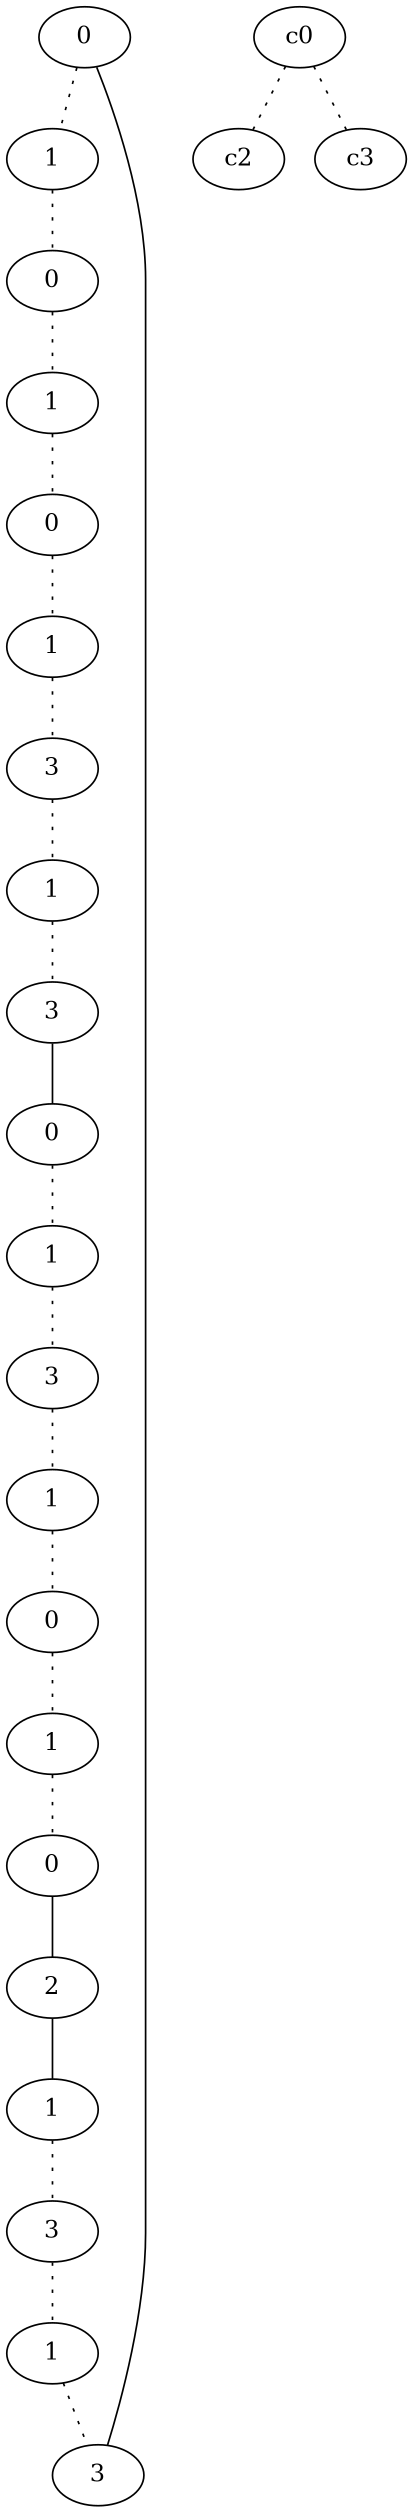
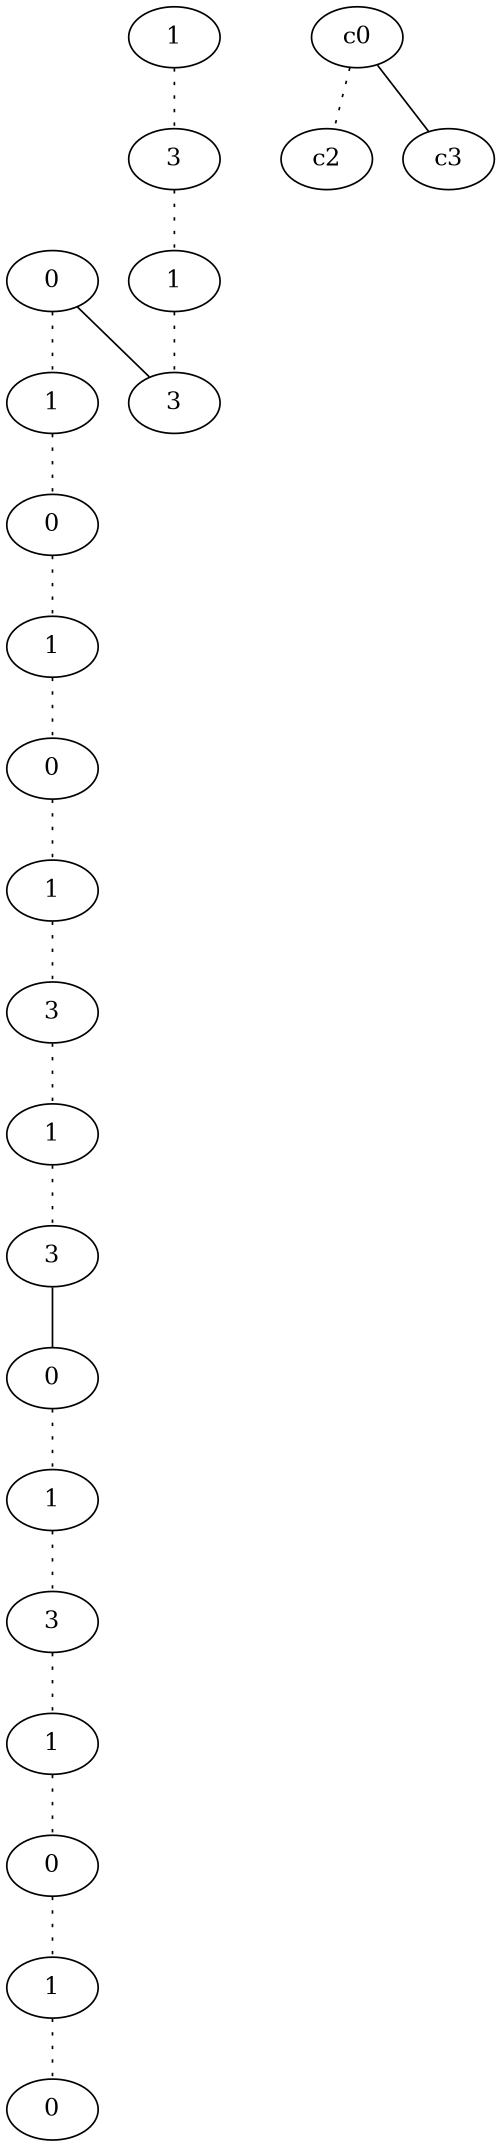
edge "c0" -- "c3": style dotted -> solid
node "2": removed
